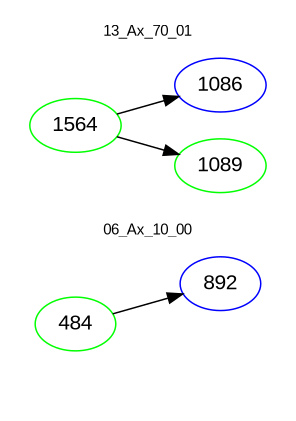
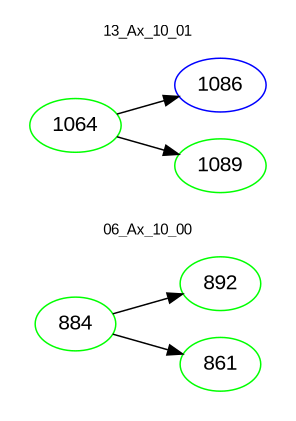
cluster "13_Ax_70_01": label "13_Ax_70_01" -> "13_Ax_10_01"
node "1564": label "1564" -> "1064"
node "892": color blue -> green
node "484": label "484" -> "884"
node "861": added
